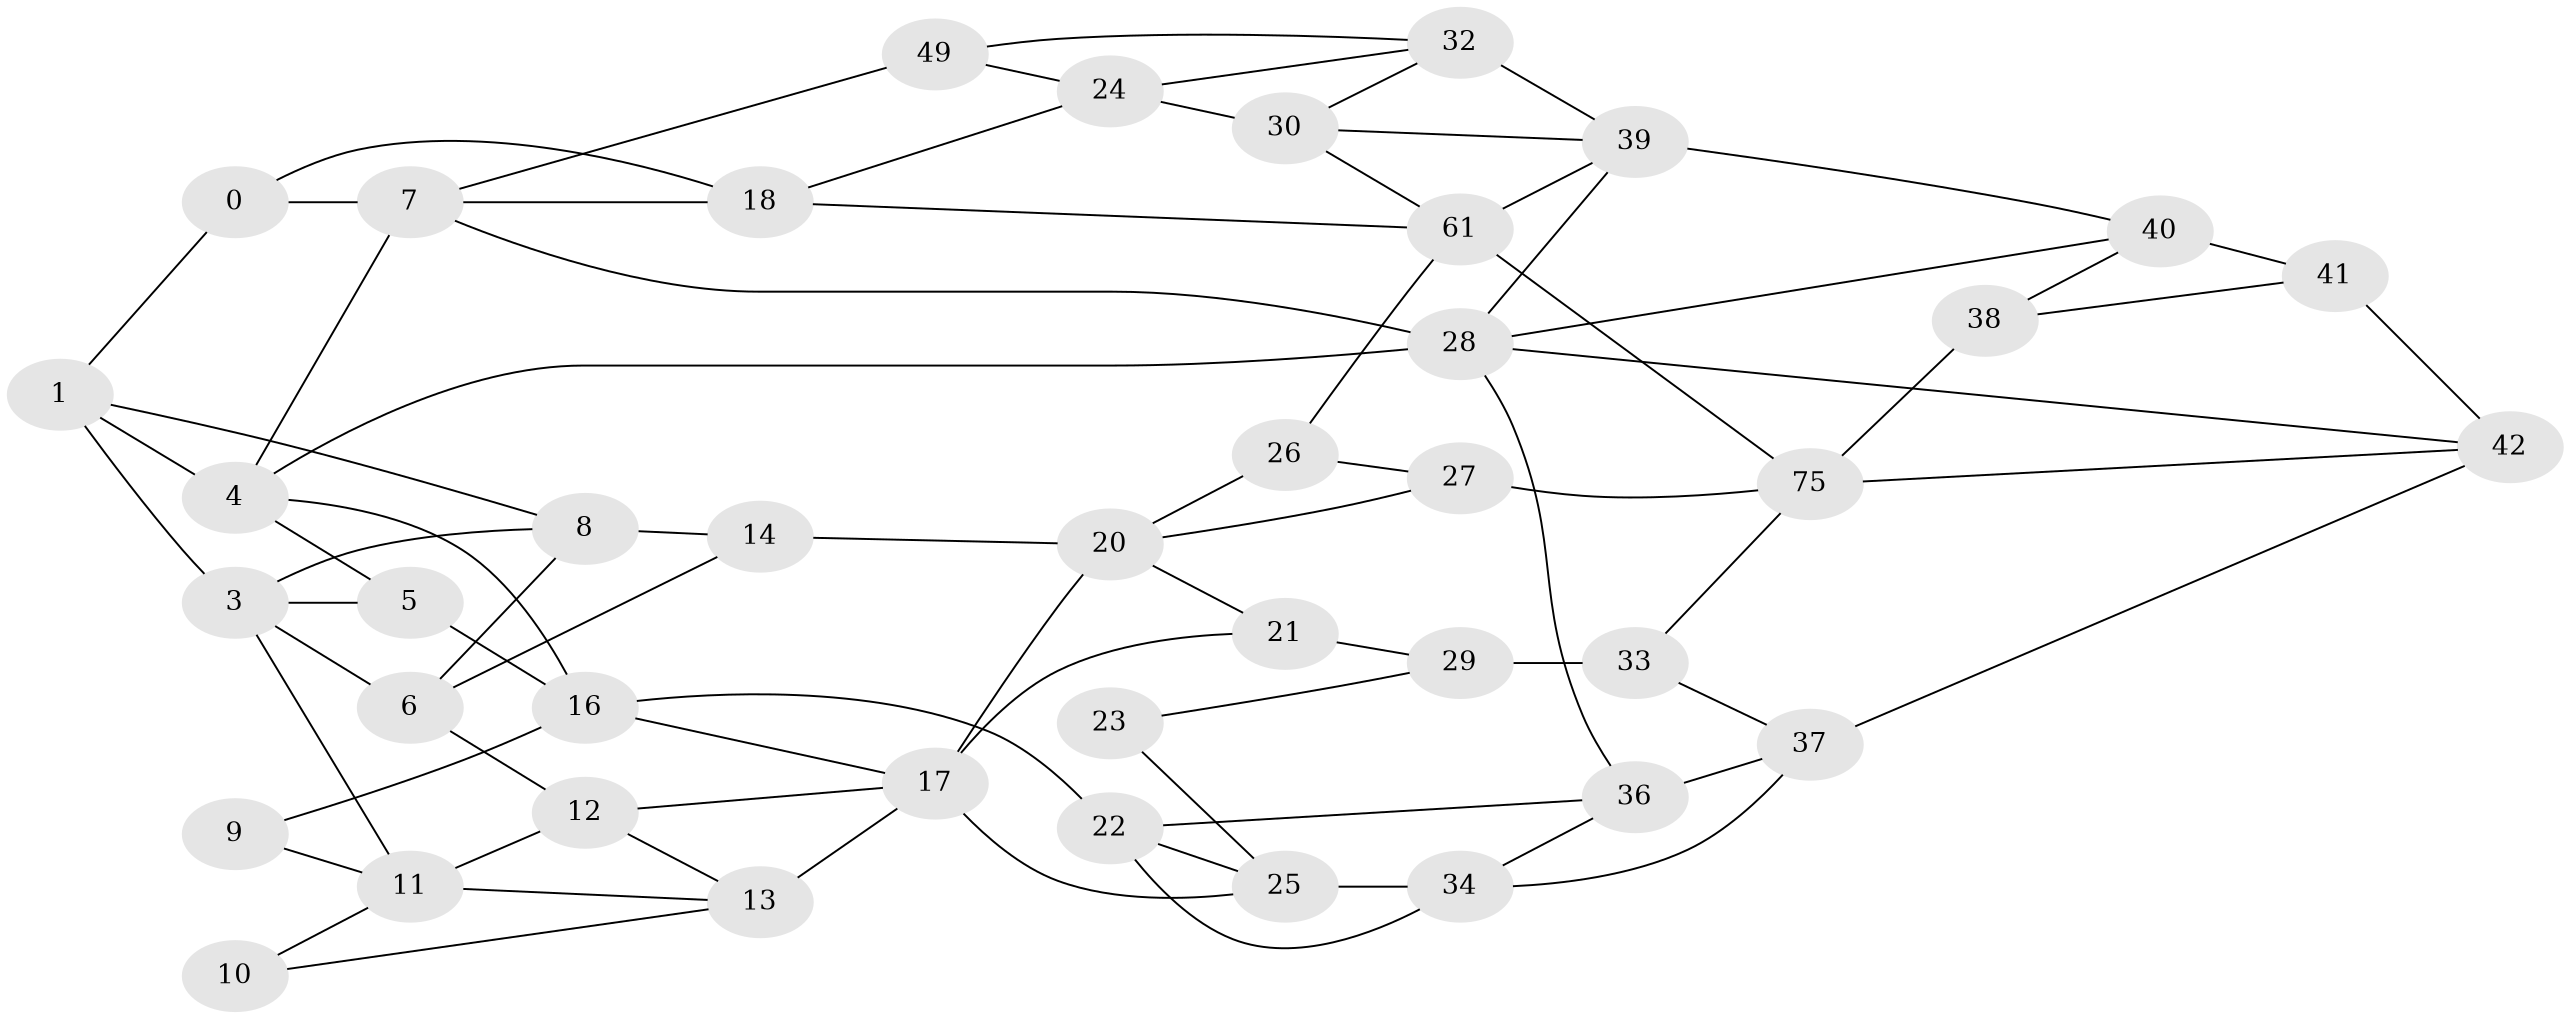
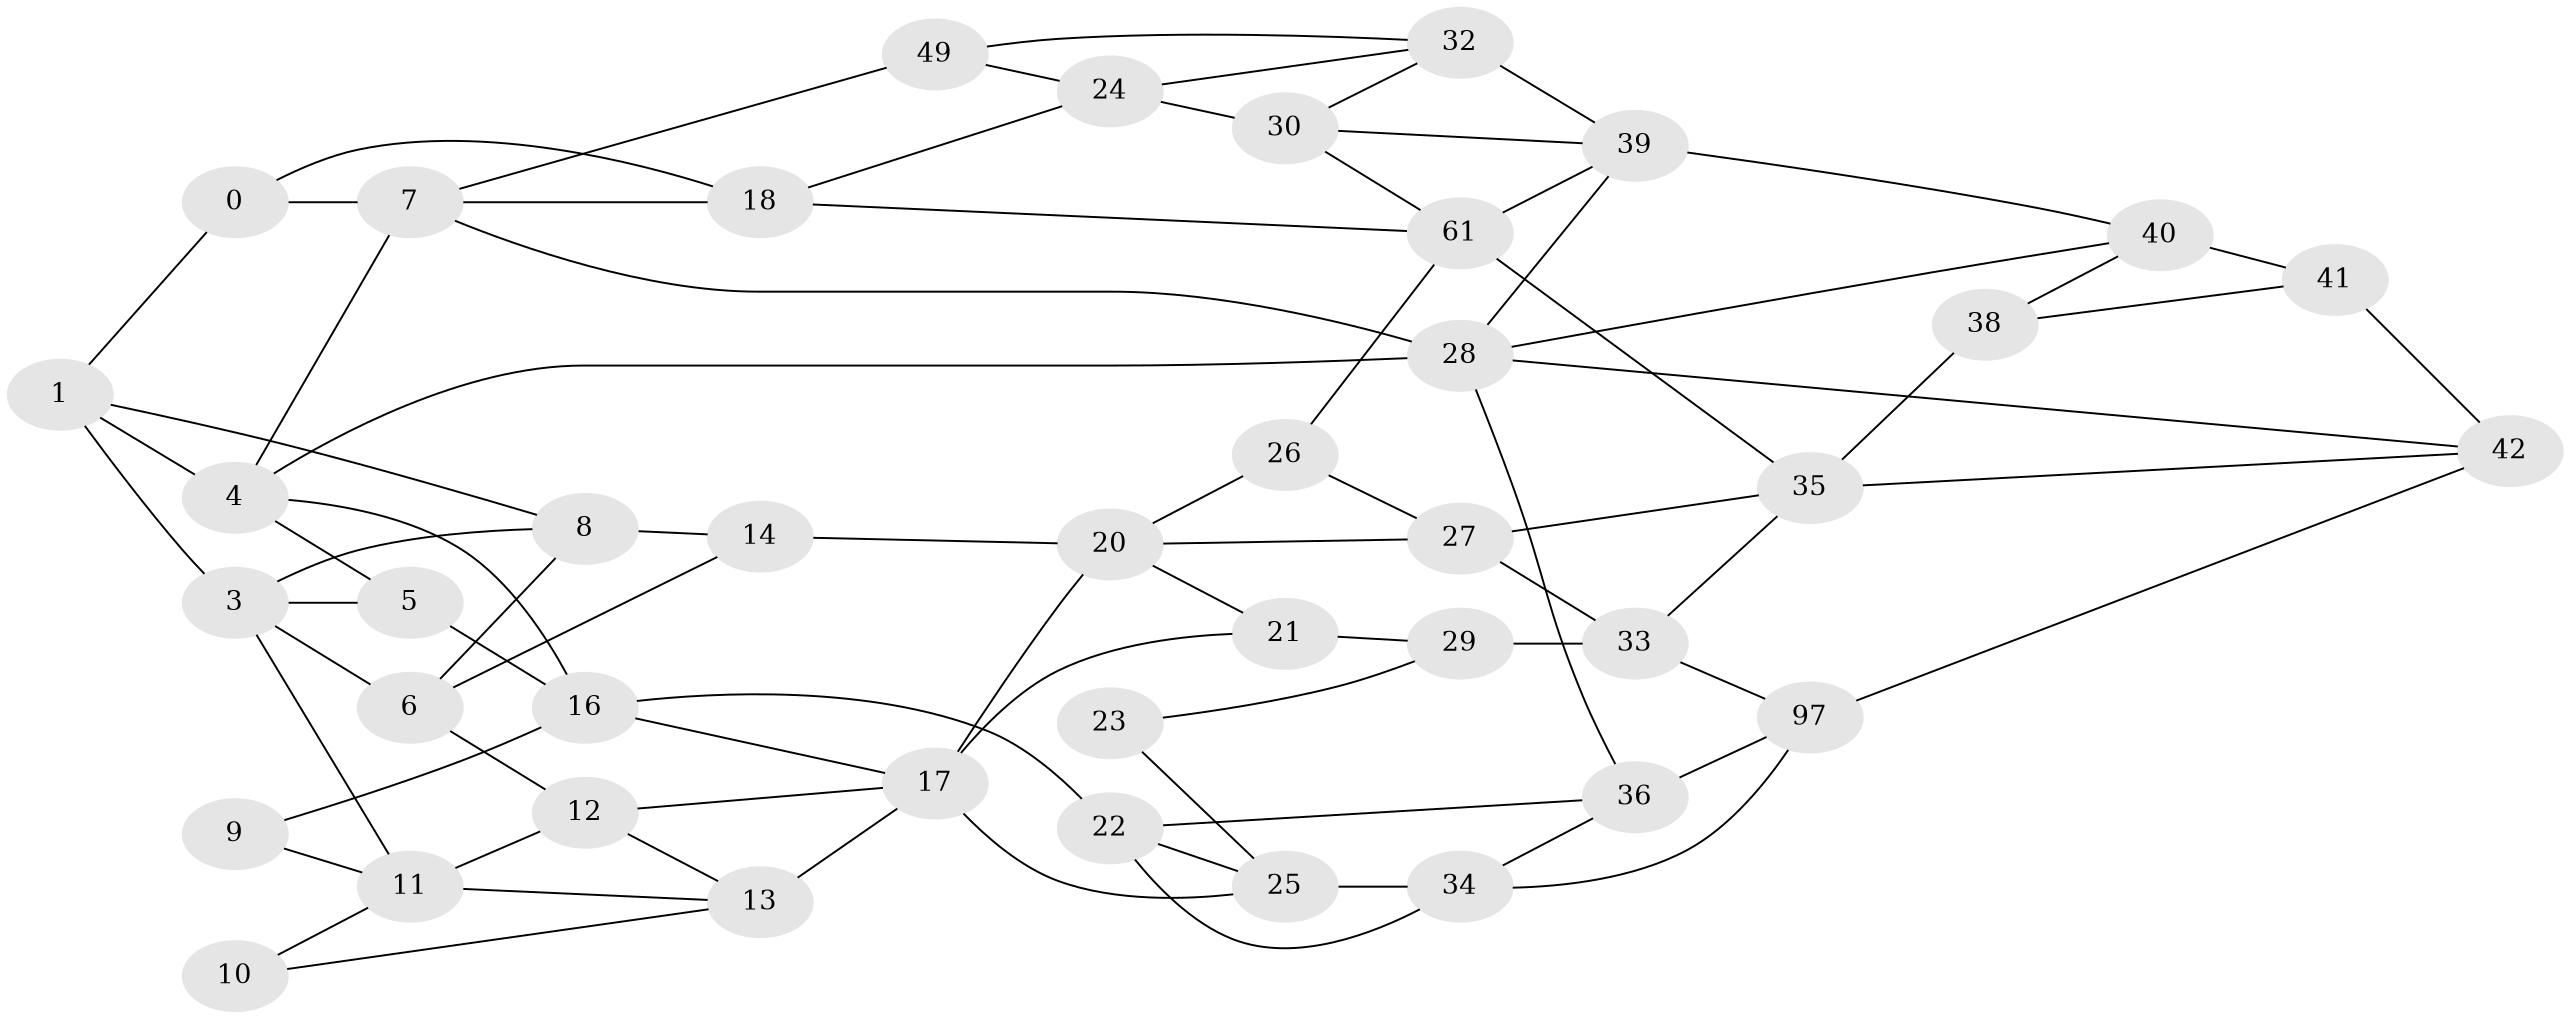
node "75": label "75" -> "35"
edge "27" -- "33": added
node "37": label "37" -> "97"
